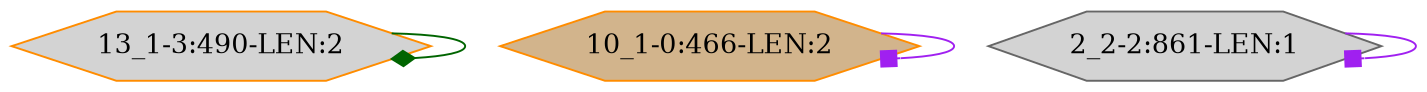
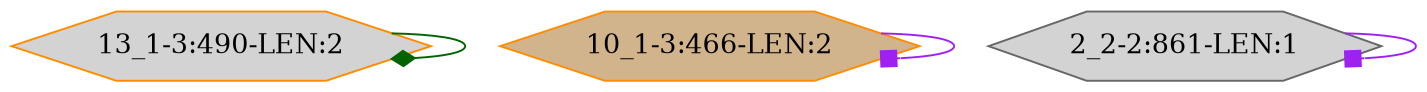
node "10_1-0:466-LEN:2": label "10_1-0:466-LEN:2" -> "10_1-3:466-LEN:2"
